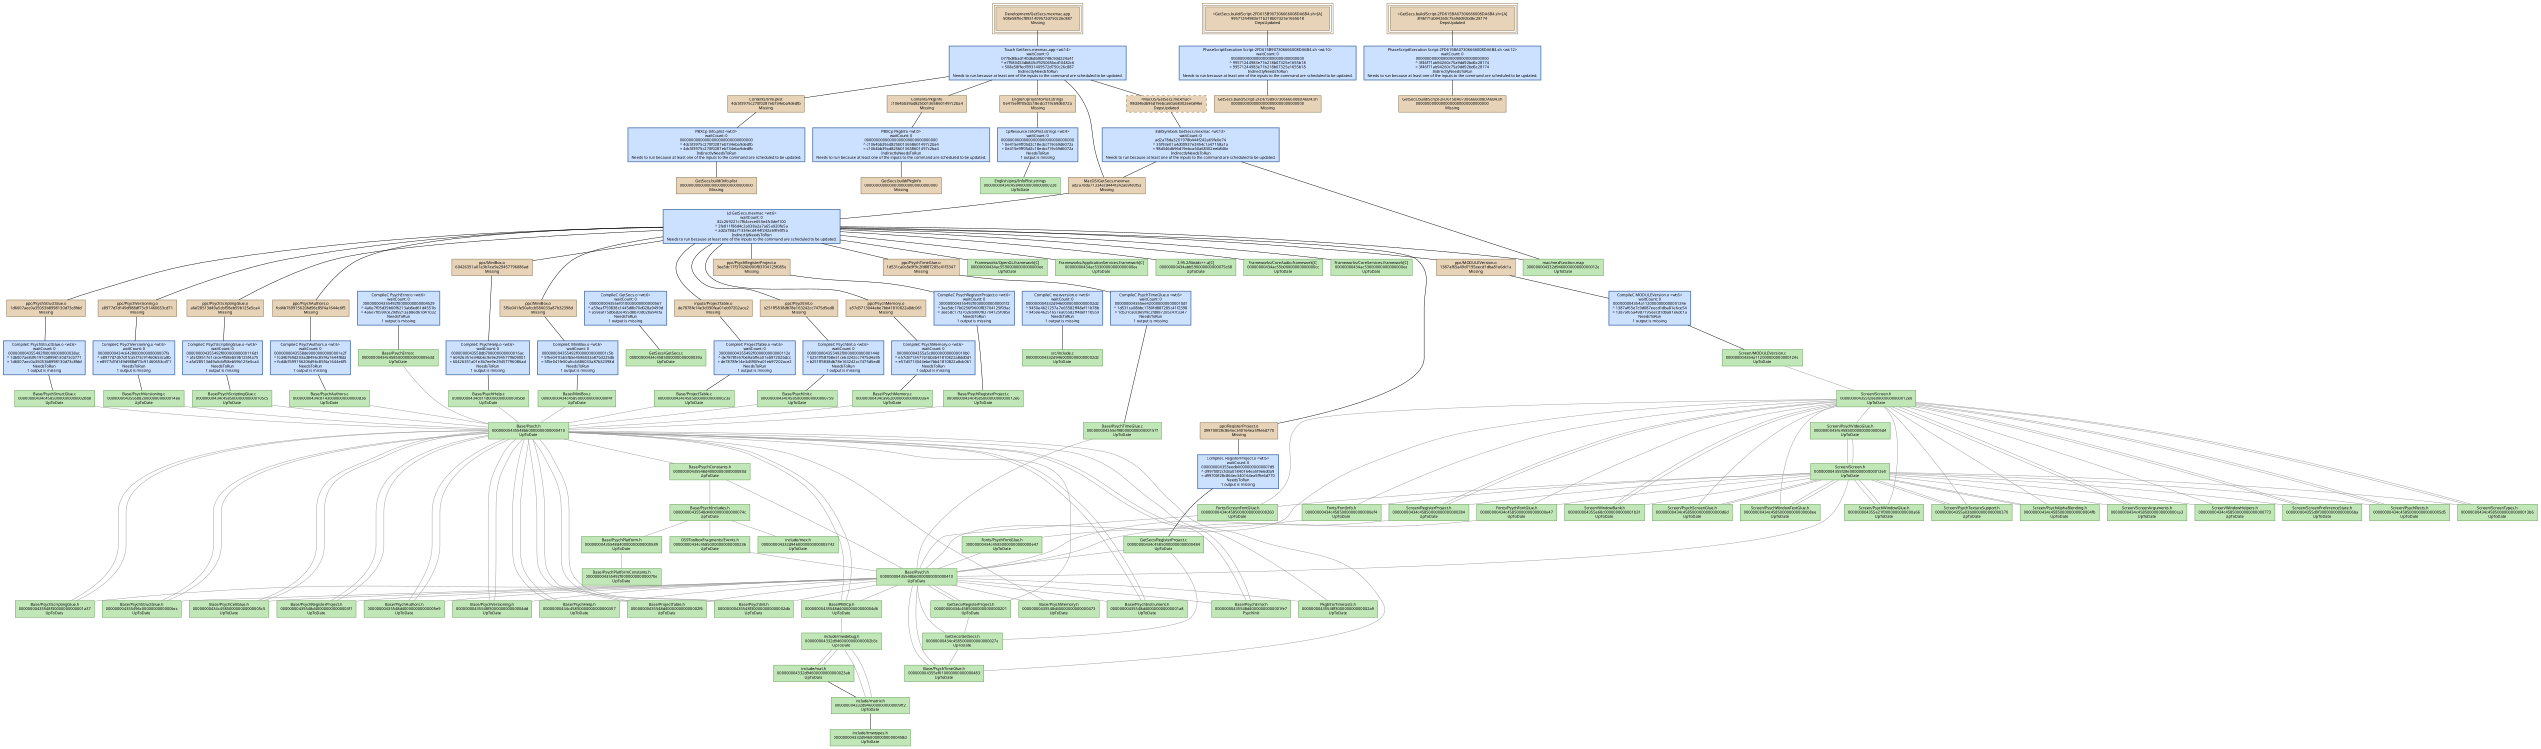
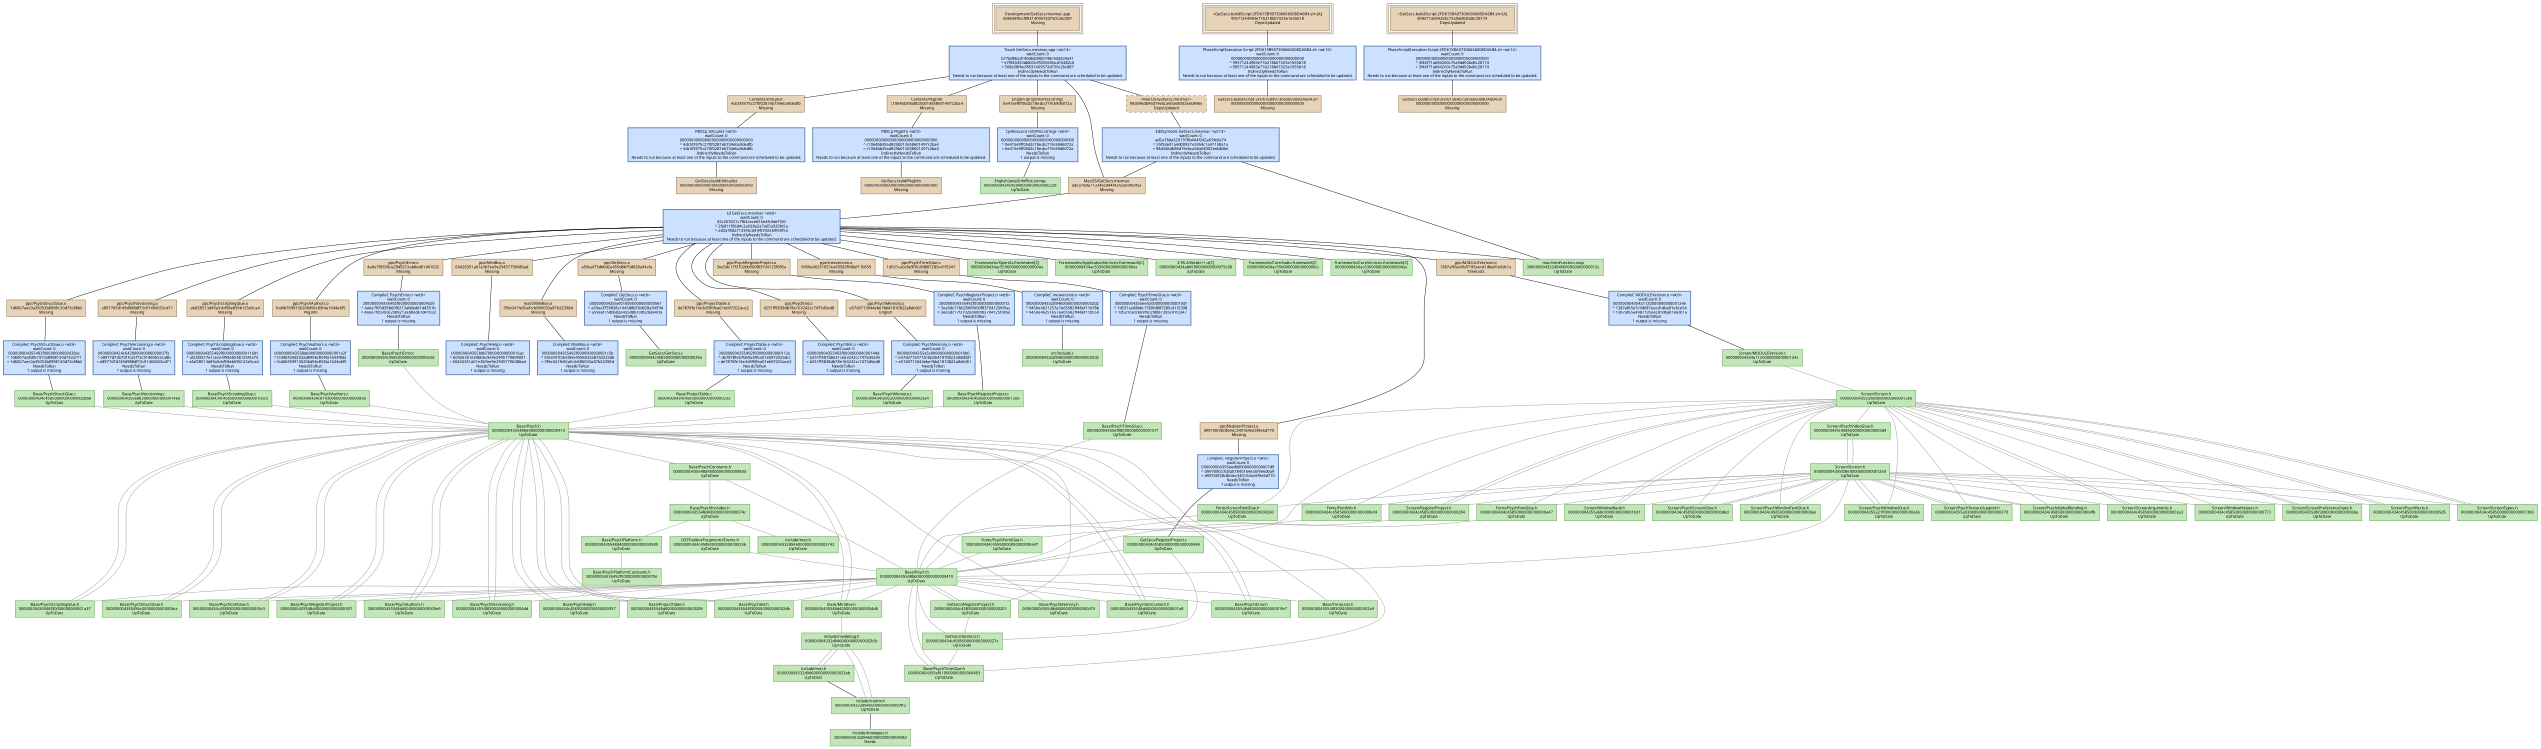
node "ppc/PsychError.o 4a6e7f0590ce29d9213ab8ed61d41032 Missing": added
node "ppc/GetSecs.o a59eaf75db6d2e455d8b70d028a94cfa Missing": added
node "ppc/mexversion.o 9450e46251657ea05582ff48ef11b559 Missing": added
node "ppc/MODULEVersion.o 1387af65a49d7195eecd1dba81e6dc1a Missing": label "ppc/MODULEVersion.o 1387af65a49d7195eecd1dba81e6dc1a Missing" -> "ppc/MODULEVersion.o 1387af65a49d7195eecd1dba81e6dc1a TimeLists"
node "ppc/PsychAuthors.o fcd4b7699156206d96c85f4a1644e6f5 Missing": label "ppc/PsychAuthors.o fcd4b7699156206d96c85f4a1644e6f5 Missing" -> "ppc/PsychAuthors.o fcd4b7699156206d96c85f4a1644e6f5 PkgInfo"
node "ppc/MiniBox.o 5f5e041fe50afccb586033a87b32398d Missing": label "ppc/MiniBox.o 5f5e041fe50afccb586033a87b32398d Missing" -> "least/MiniBox.o 5f5e041fe50afccb586033a87b32398d Missing"
node "inputs/ProjectTable.o de7878fe14e3d390fea01eb97202ace2 Missing": label "inputs/ProjectTable.o de7878fe14e3d390fea01eb97202ace2 Missing" -> "ppc/ProjectTable.o de7878fe14e3d390fea01eb97202ace2 Missing"
node "ppc/PsychMemory.o e57d3713044ebe7bb41810822a8dc061 Missing": label "ppc/PsychMemory.o e57d3713044ebe7bb41810822a8dc061 Missing" -> "ppc/PsychMemory.o e57d3713044ebe7bb41810822a8dc061 English"
node "Base/PsychHelp.c 00000000434c811d00000000000005b8 UpToDate": removed
node "Base/MiniBox.c 00000000434c45850000000000000f4f UpToDate": removed
node "Base/PsychInit.c 00000000434c45850000000000000759 UpToDate": removed
node "Base/PBXCp.h 00000000435548d400000000000004d6 UpToDate": label "Base/PBXCp.h 00000000435548d400000000000004d6 UpToDate" -> "Base/MiniBox.h 00000000435548d400000000000004d6 UpToDate"
node "Base/PsychError.h 00000000435548d40000000000001fe7 PsychInit": label "Base/PsychError.h 00000000435548d40000000000001fe7 PsychInit" -> "Base/PsychError.h 00000000435548d40000000000001fe7 UpToDate"
node "PkgInfo/TimeLists.h 00000000435548f300000000000002a9 UpToDate": label "PkgInfo/TimeLists.h 00000000435548f300000000000002a9 UpToDate" -> "Base/TimeLists.h 00000000435548f300000000000002a9 UpToDate"
node "include/tmwtypes.h 000000004332d946000000000000458d UpToDate": label "include/tmwtypes.h 000000004332d946000000000000458d UpToDate" -> "include/tmwtypes.h 000000004332d946000000000000458d Needs"
